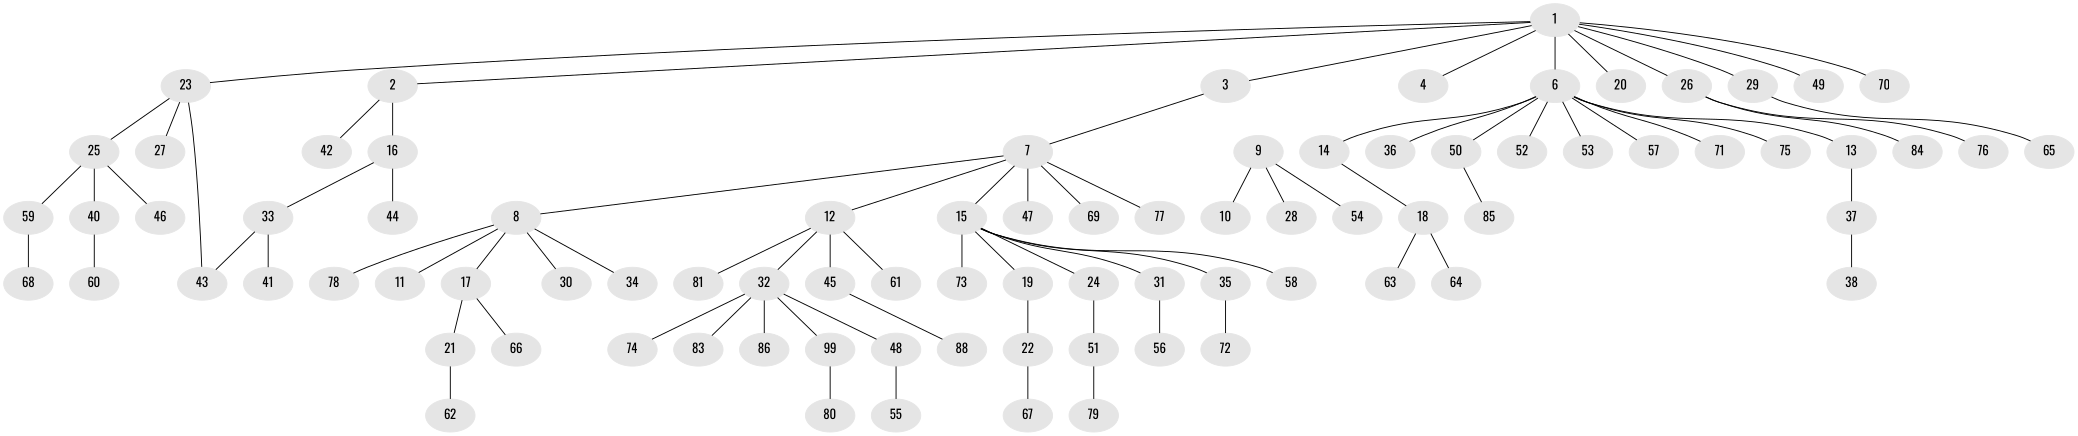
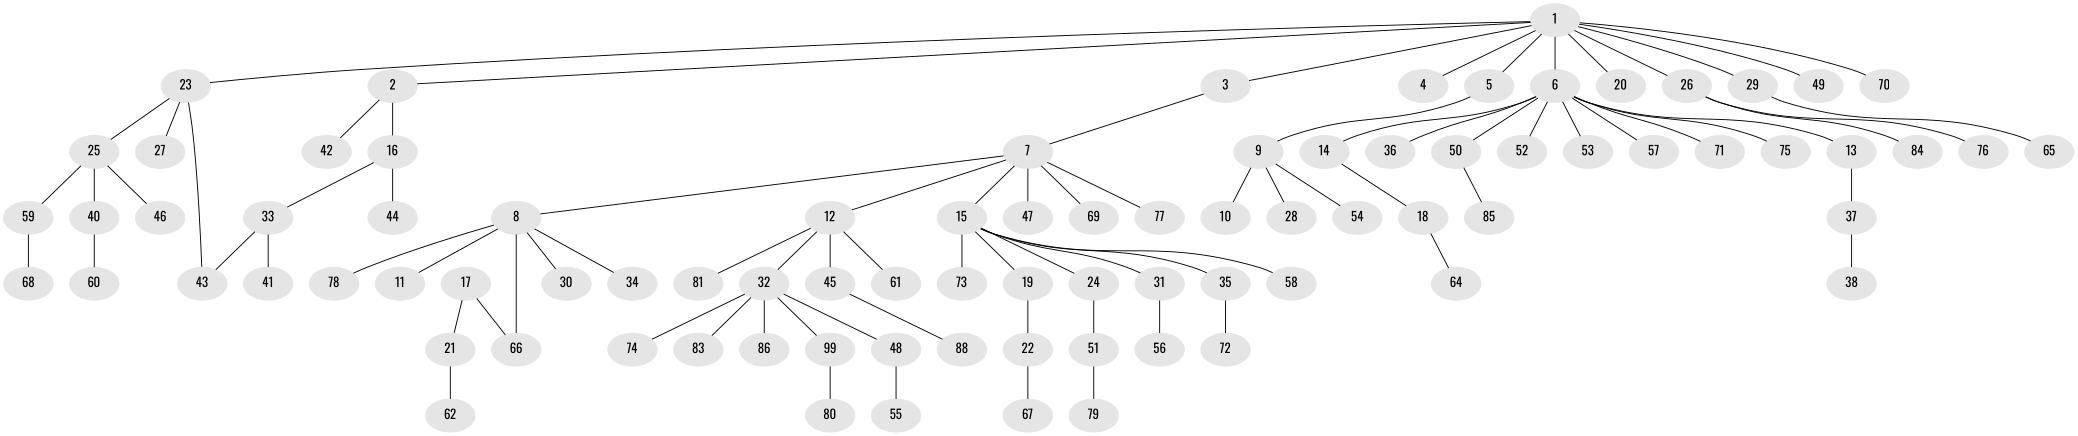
node "5": added
edge "8" -- "17": now "8" -- "66"
node "63": removed
